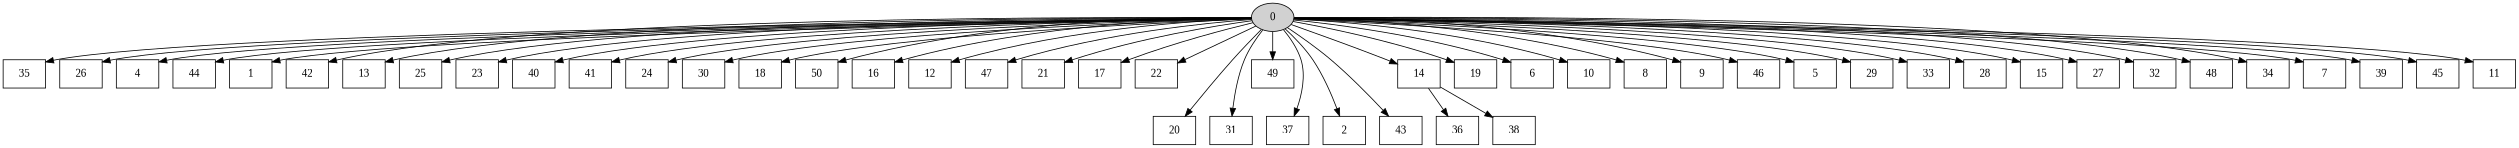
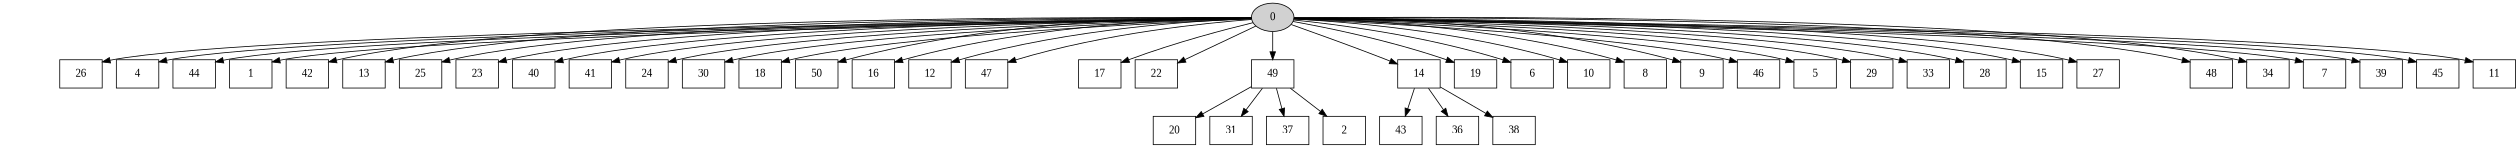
edge "0" -> "2": now "49" -> "2"
edge "0" -> "43": now "14" -> "43"
edge "0" -> "31": now "49" -> "31"
edge "0" -> "37": now "49" -> "37"
edge "0" -> "20": now "49" -> "20"
node "35": removed
node "21": removed
node "32": removed
